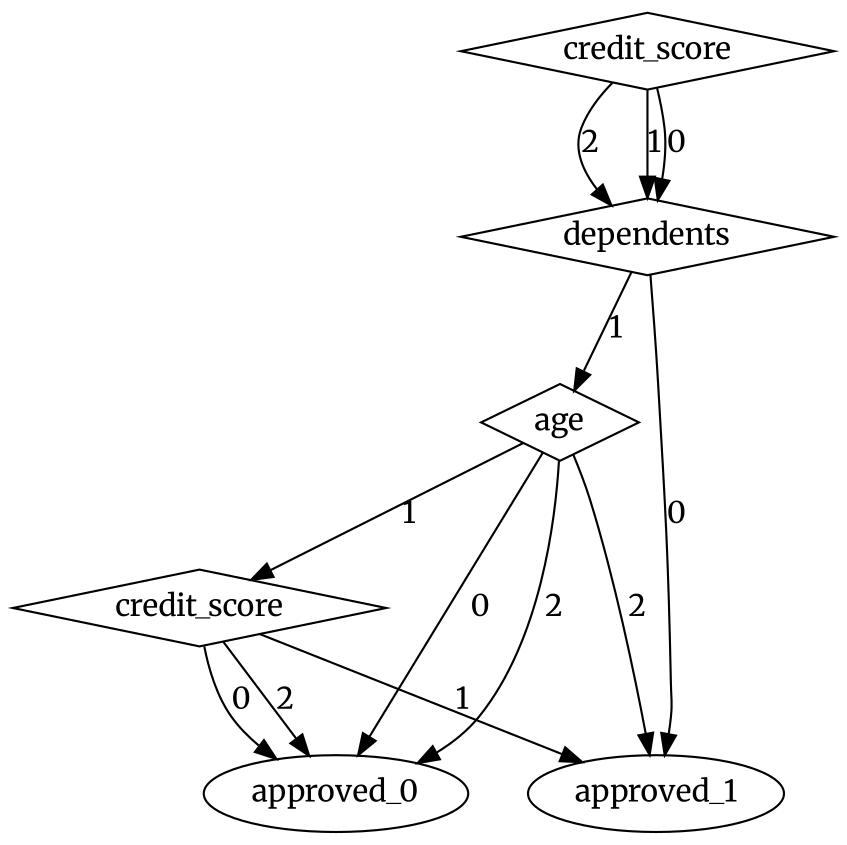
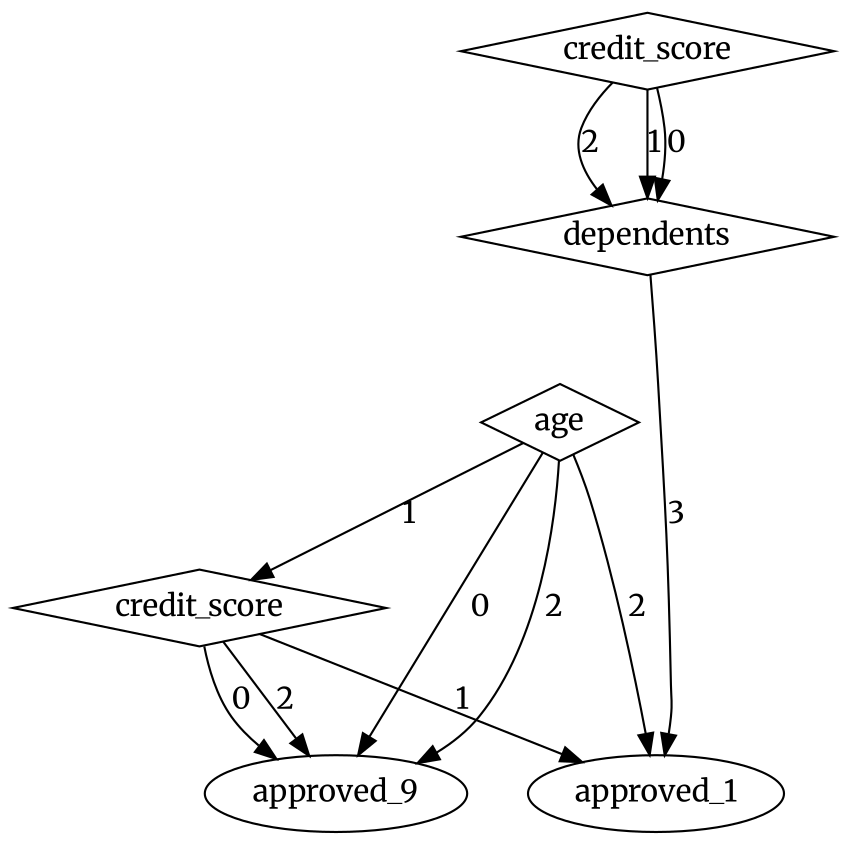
edge "dependents" -> "age": removed, label "1"
edge "dependents" -> "approved_1": label "0" -> "3"
node "approved_0": label "approved_0" -> "approved_9"
